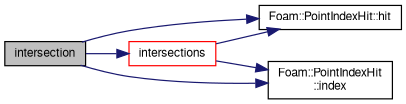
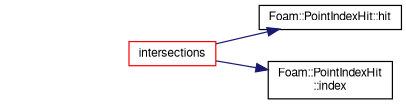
node "intersection": removed
